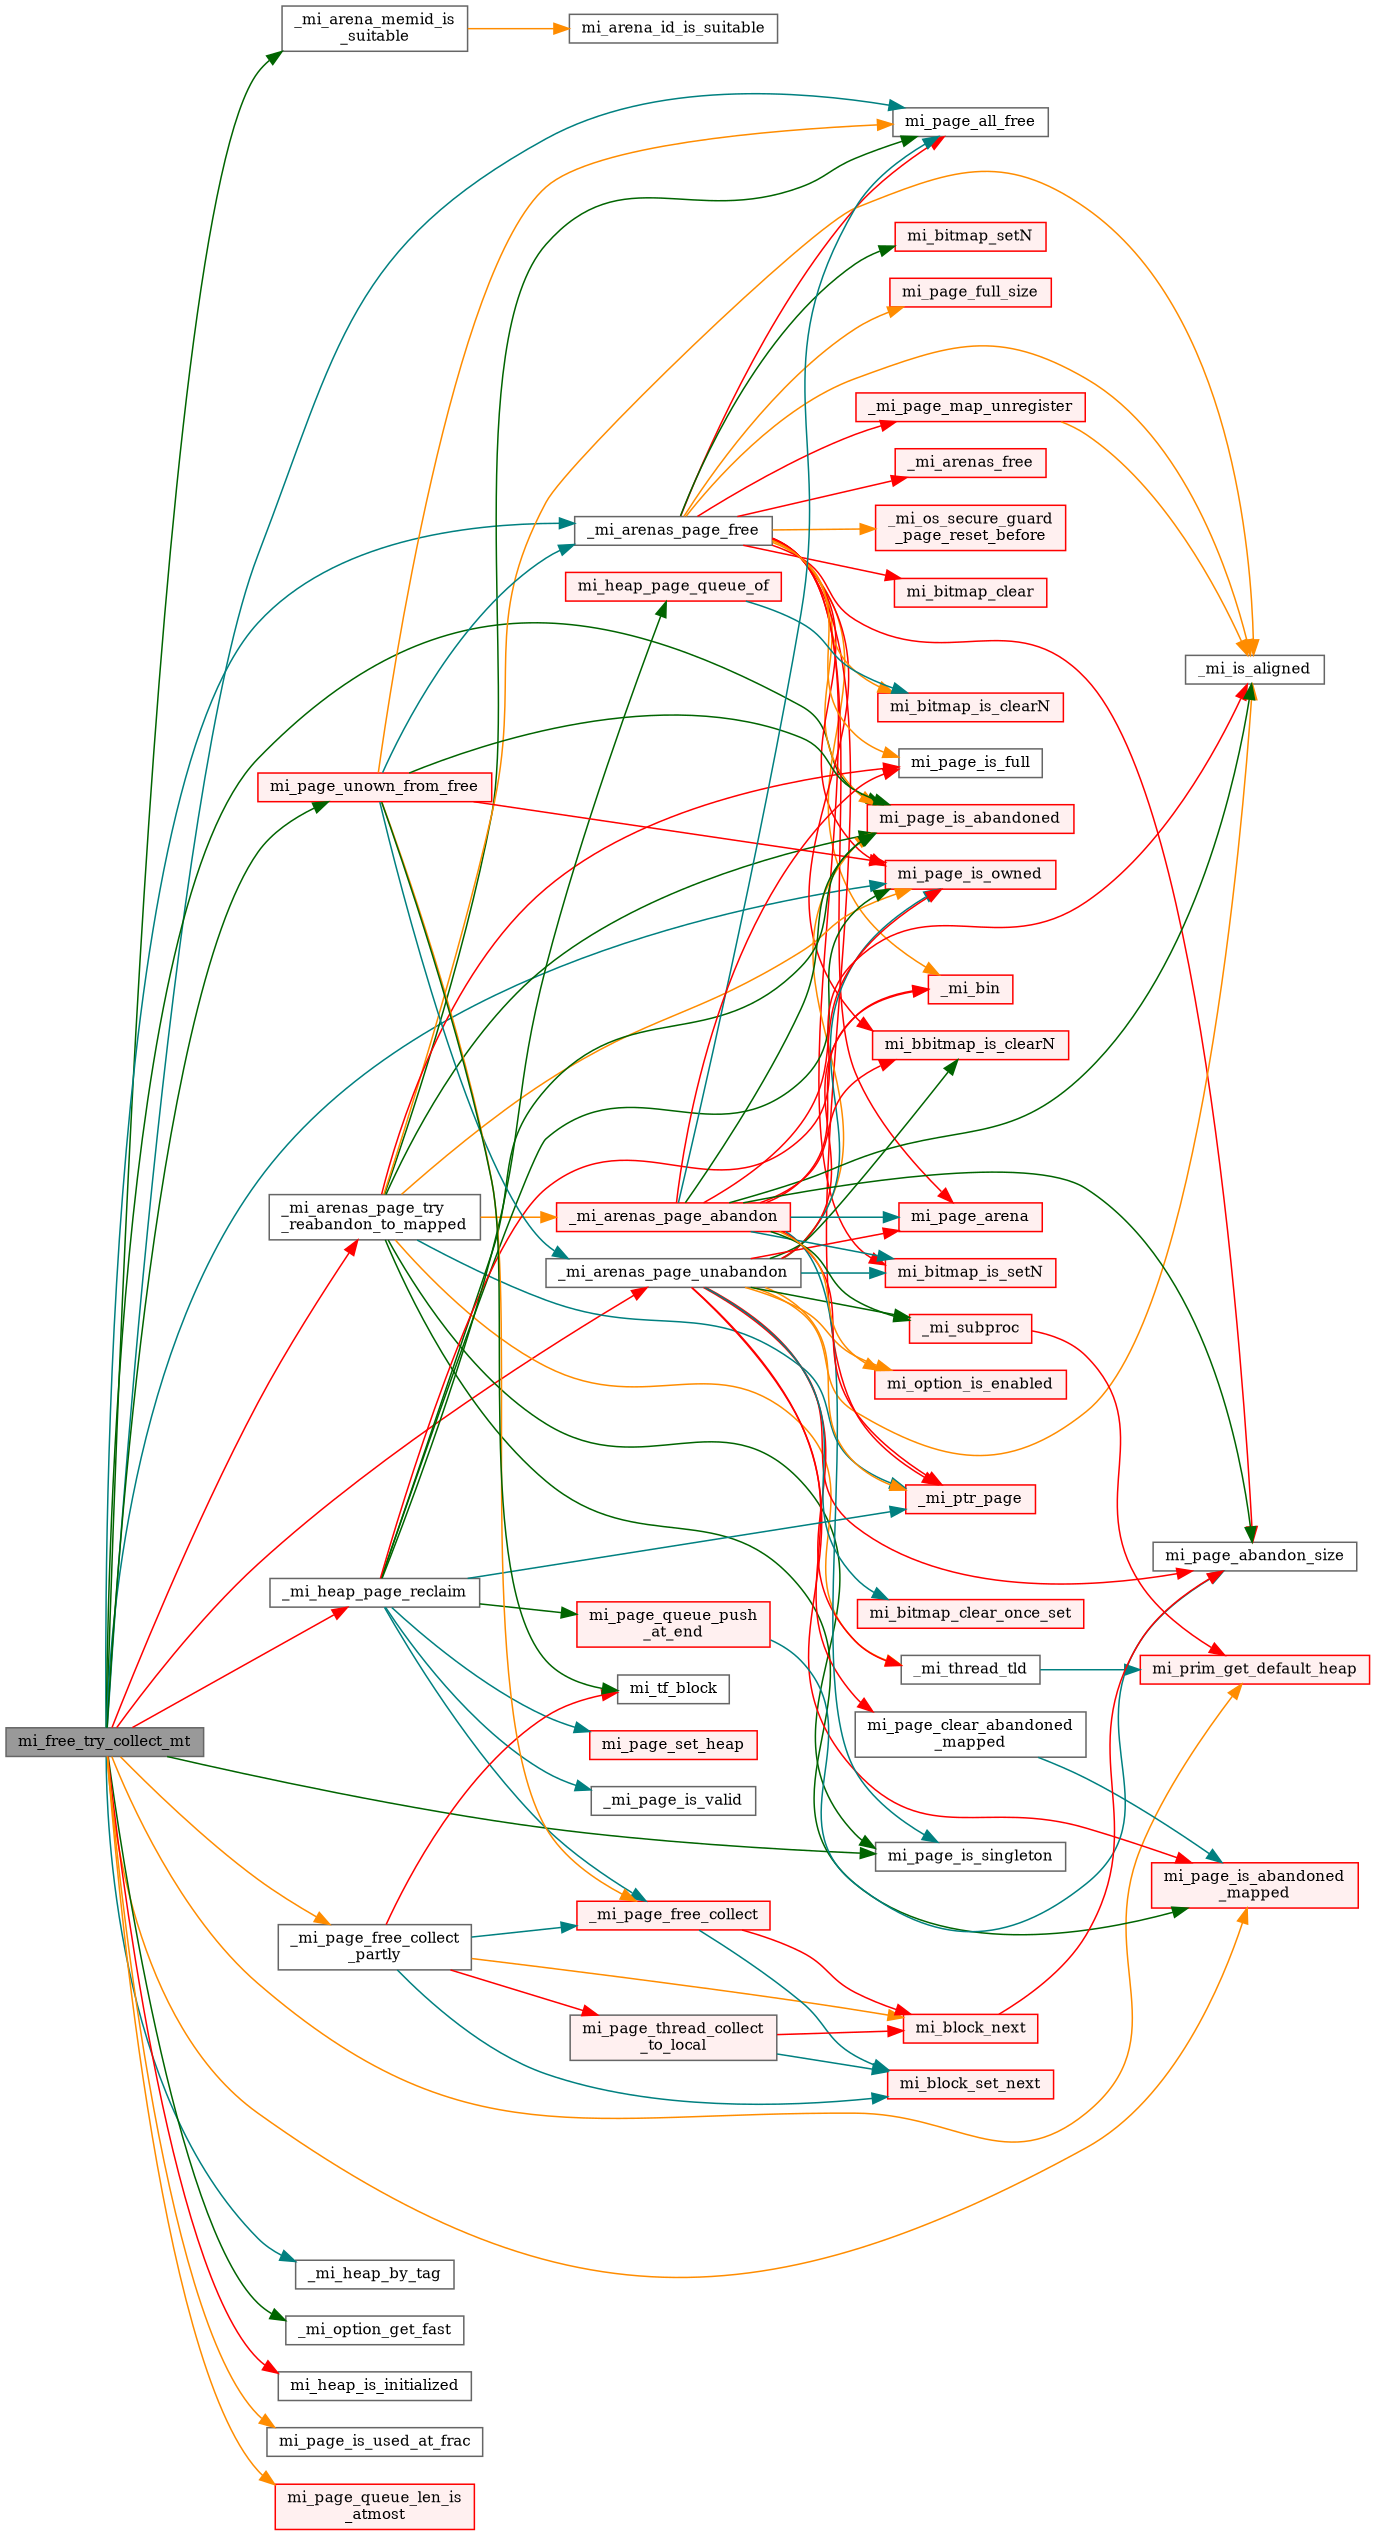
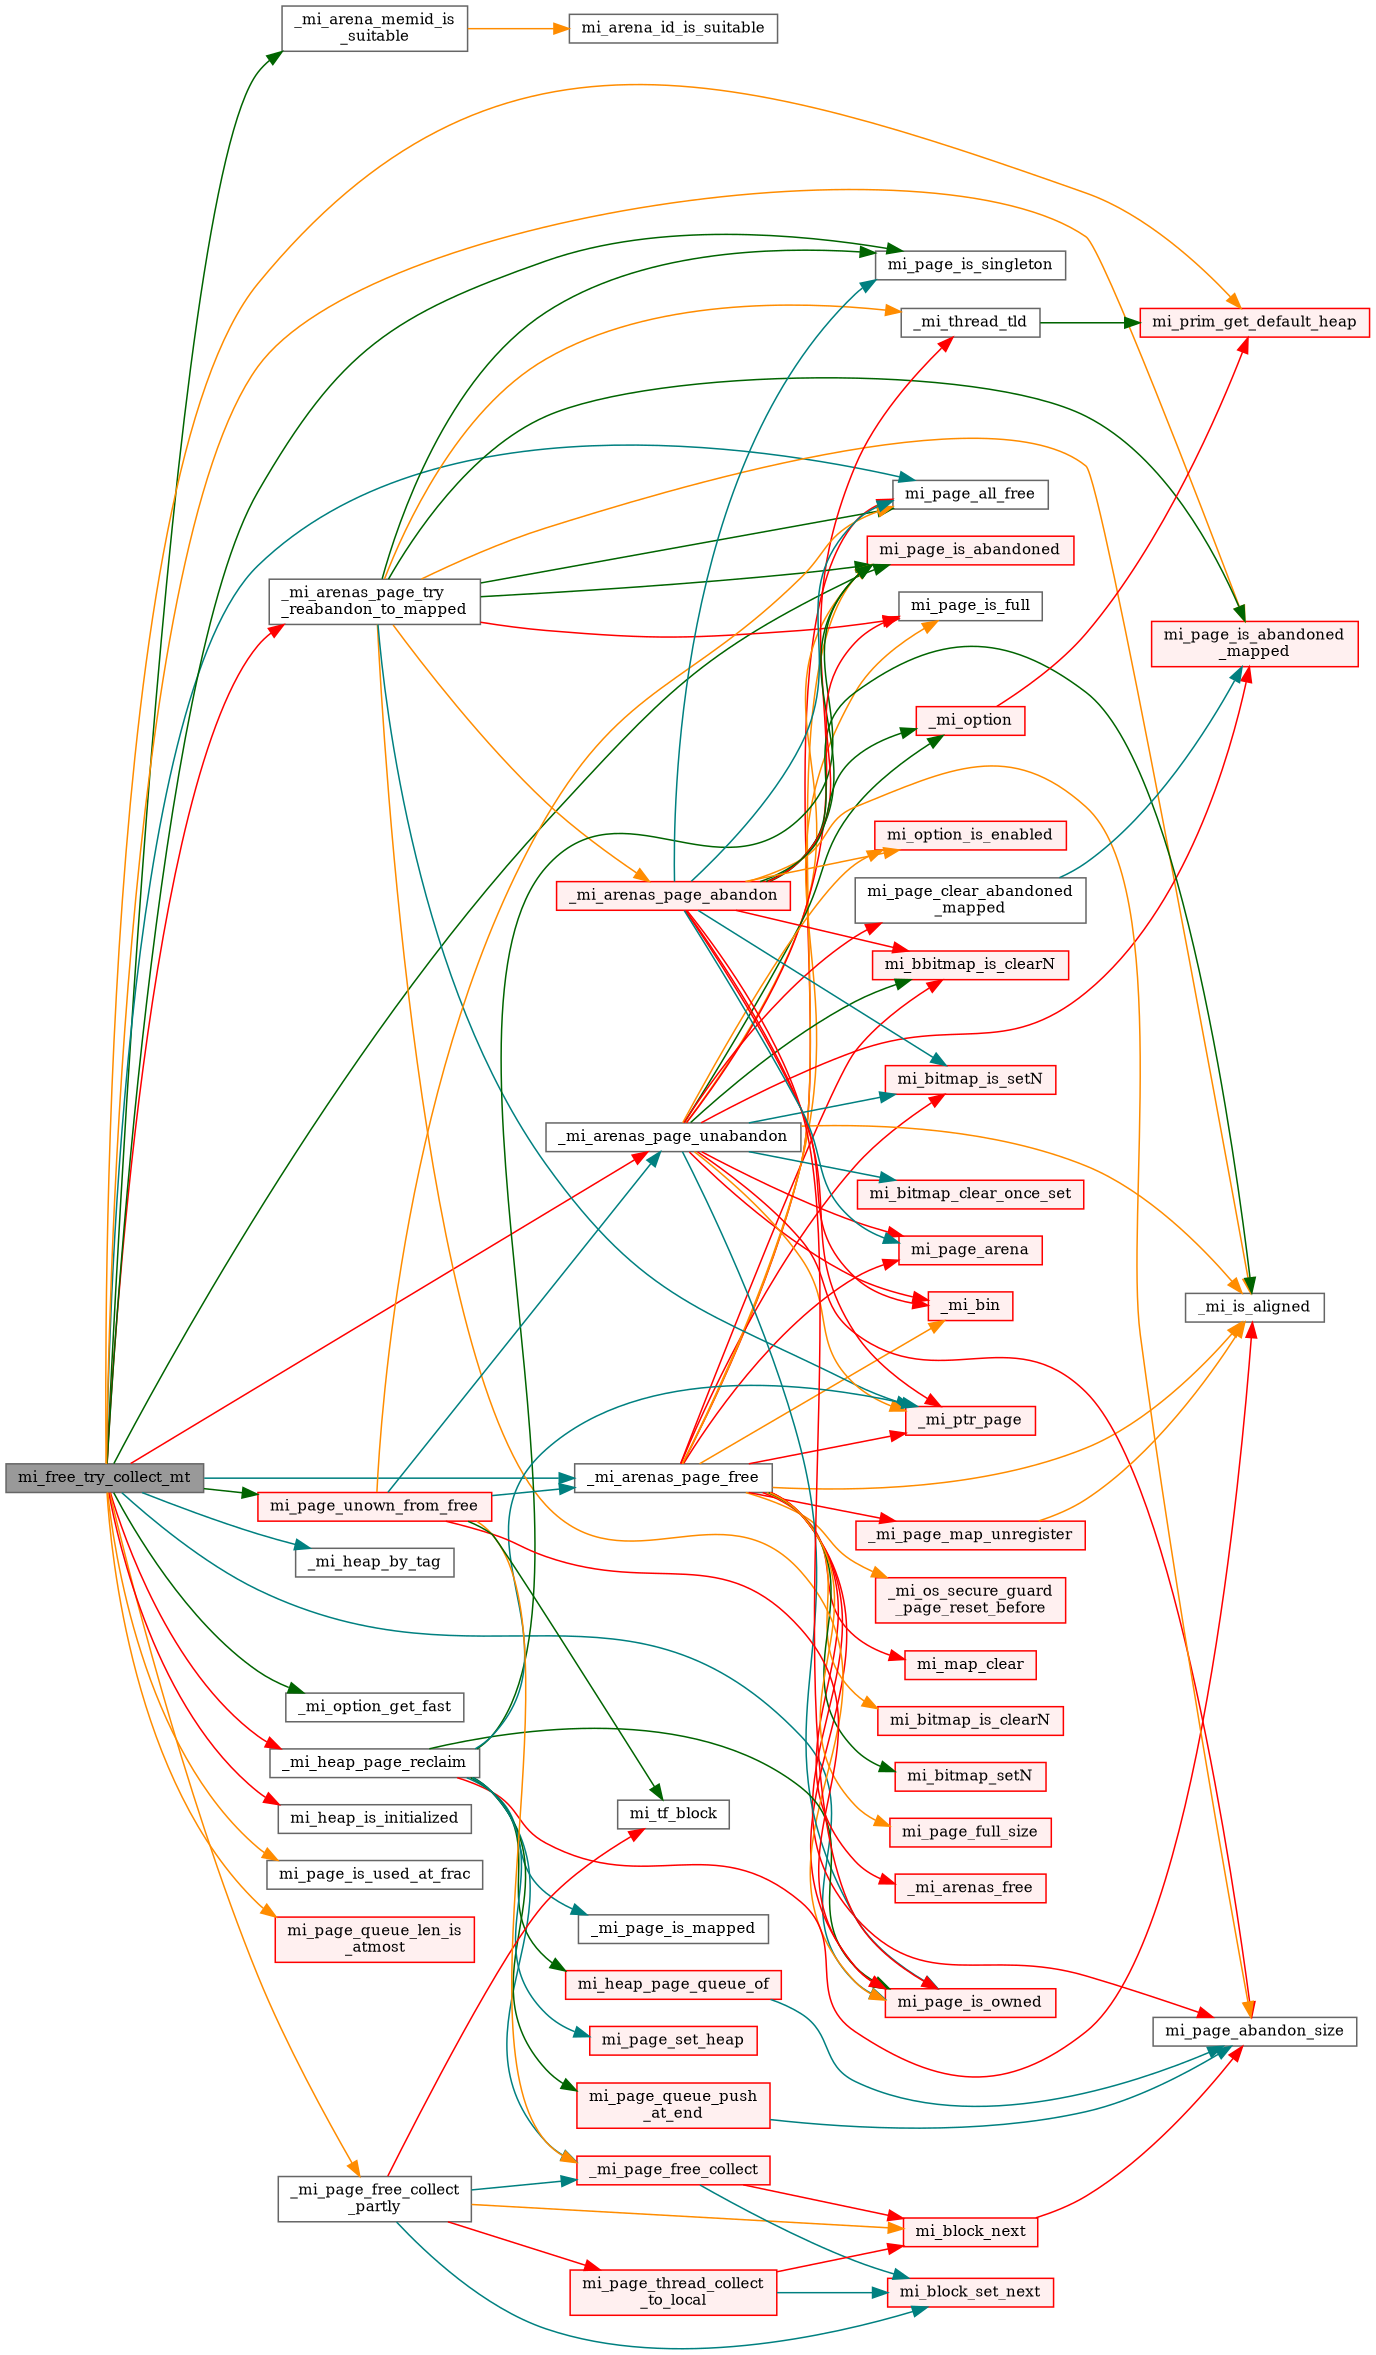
node "mi_bitmap_clear": label "mi_bitmap_clear" -> "mi_map_clear"
edge "mi_heap_page_queue_of" -> "mi_bitmap_is_clearN": now "mi_heap_page_queue_of" -> "mi_page_abandon_size"
edge "mi_page_unown_from_free" -> "mi_page_is_abandoned": removed
edge "_mi_arenas_page_abandon" -> "mi_page_abandon_size": color darkgreen -> darkorange
node "_mi_subproc": label "_mi_subproc" -> "_mi_option"
edge "_mi_thread_tld" -> "mi_prim_get_default_heap": color teal -> darkgreen
node "_mi_page_is_valid": label "_mi_page_is_valid" -> "_mi_page_is_mapped"
node "mi_page_thread_collect _to_local": color grey40 -> red
